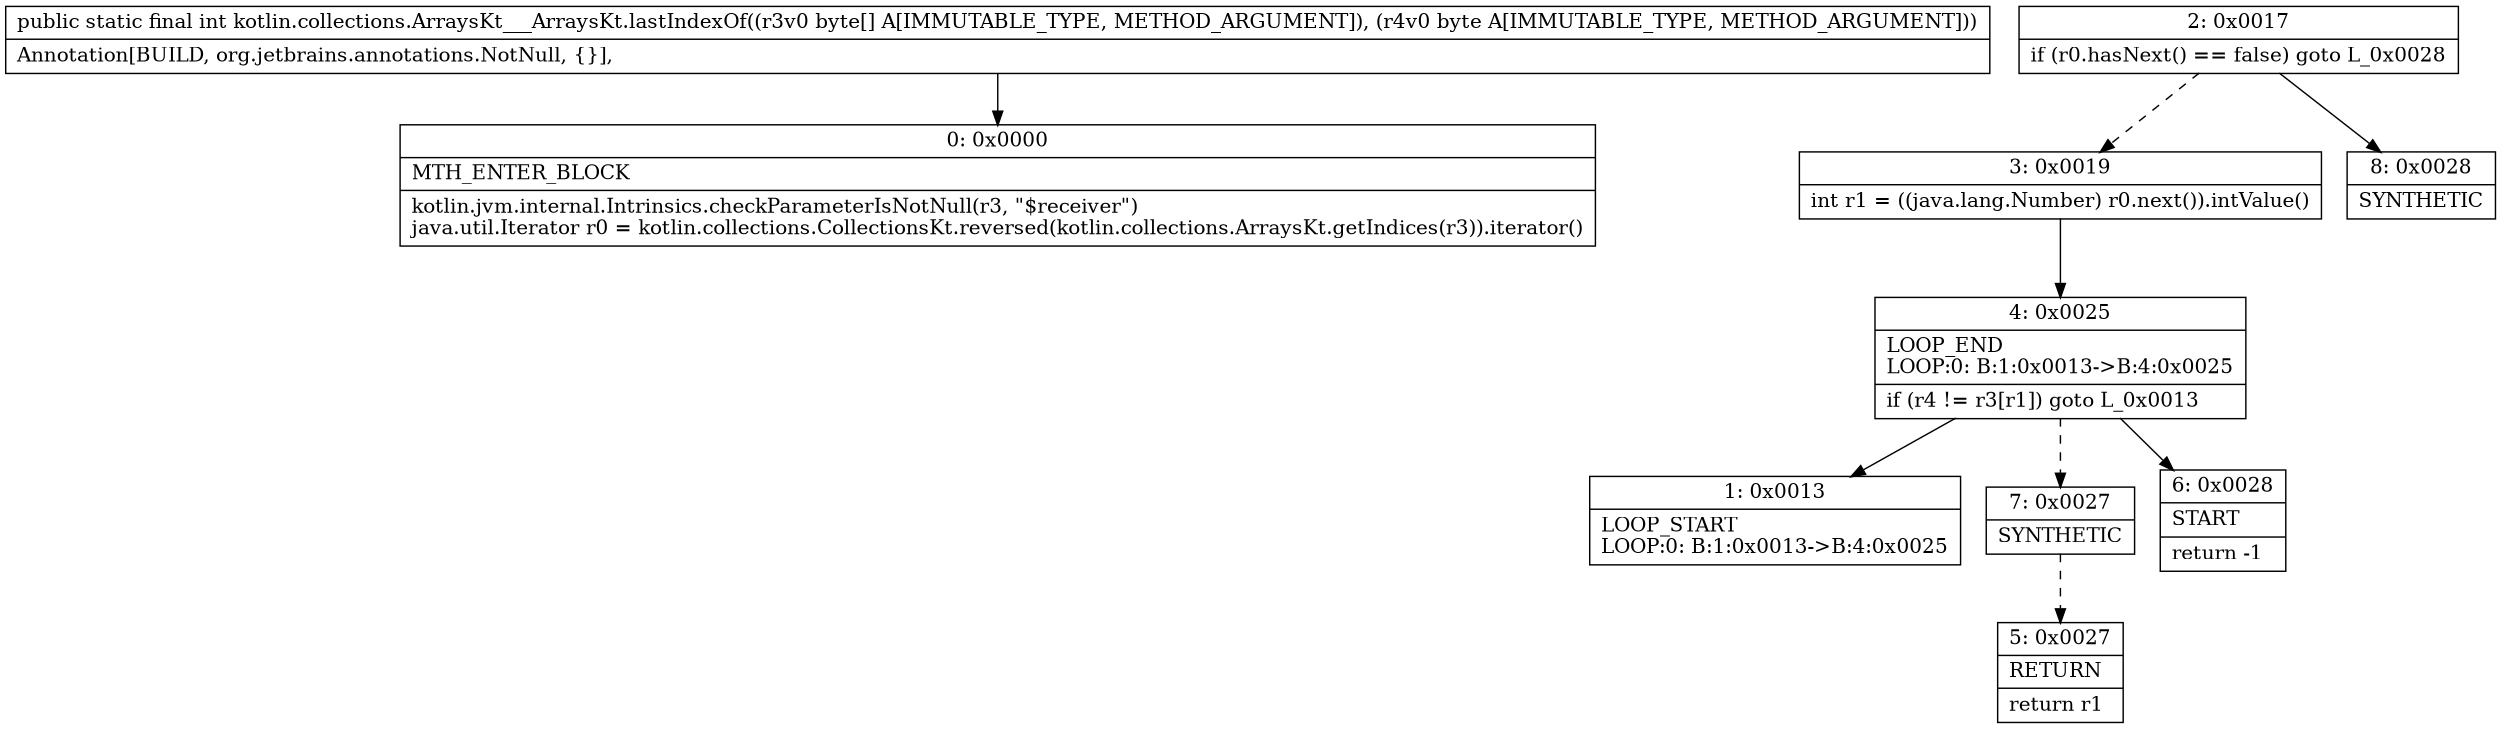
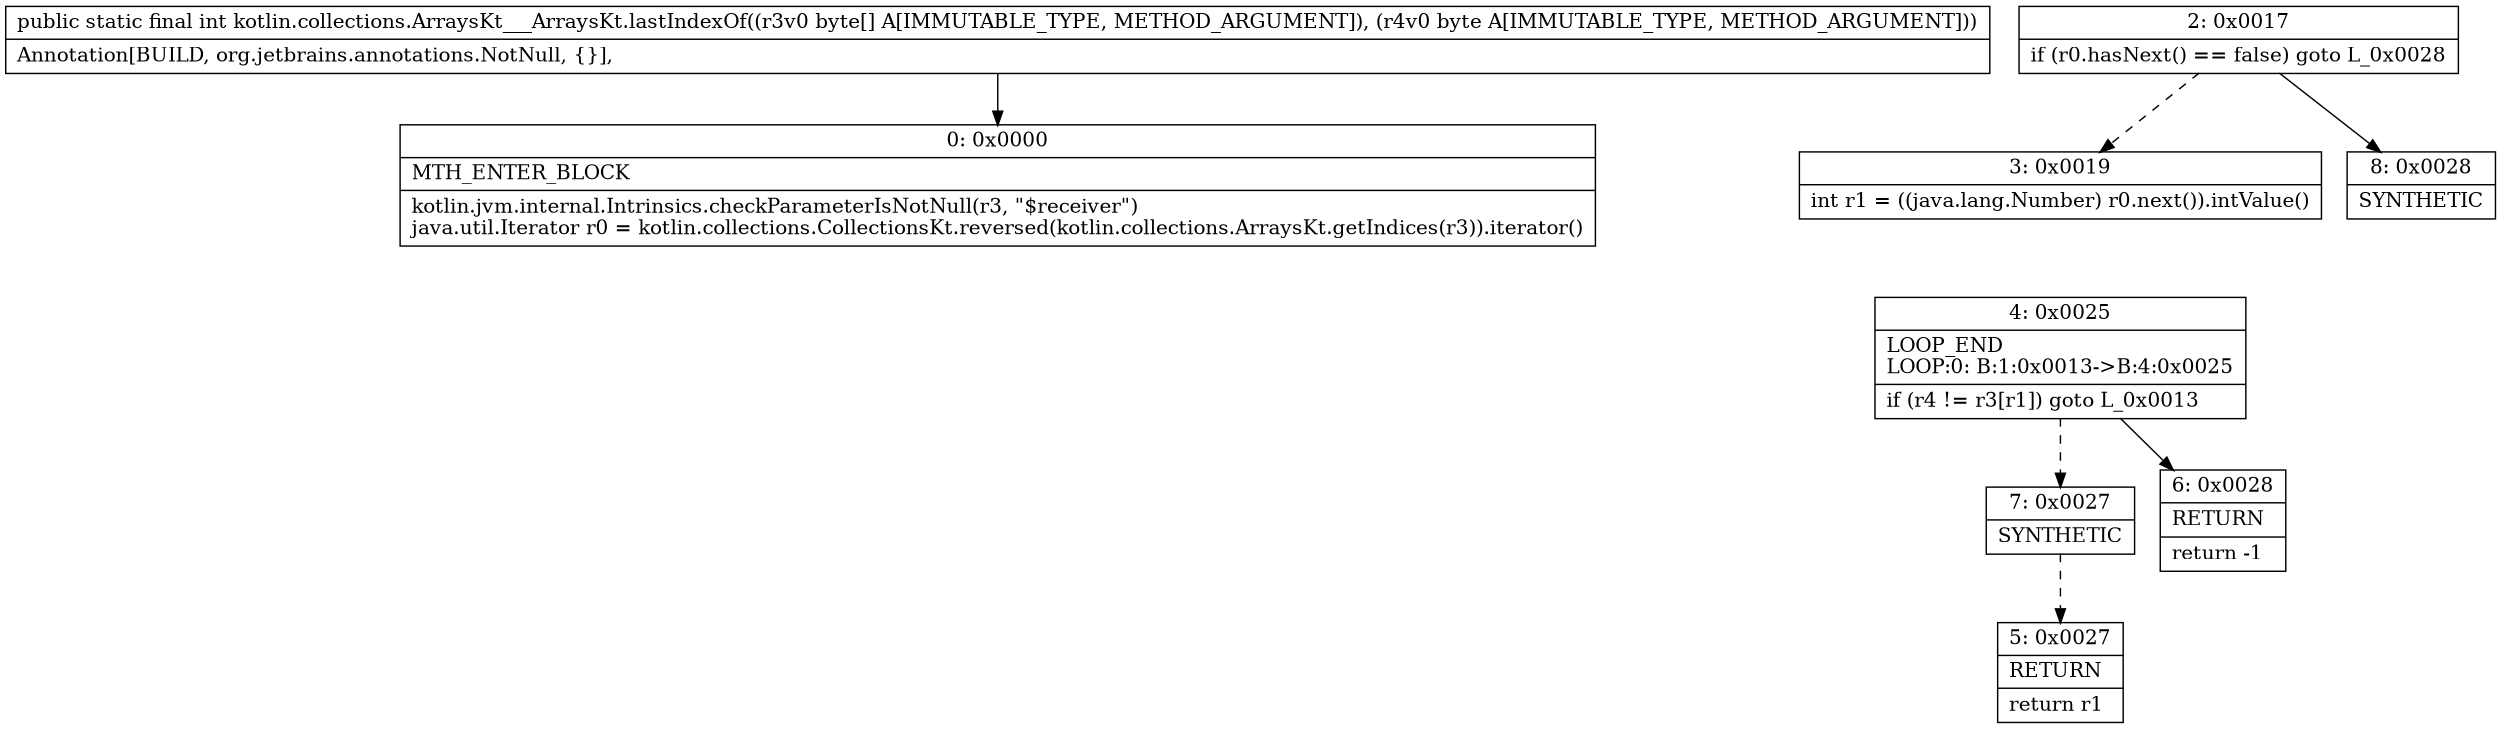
edge "3: 0x0019" -> "4: 0x0025": removed
node "6: 0x0028": text "START" -> "RETURN"
node "1: 0x0013": removed
